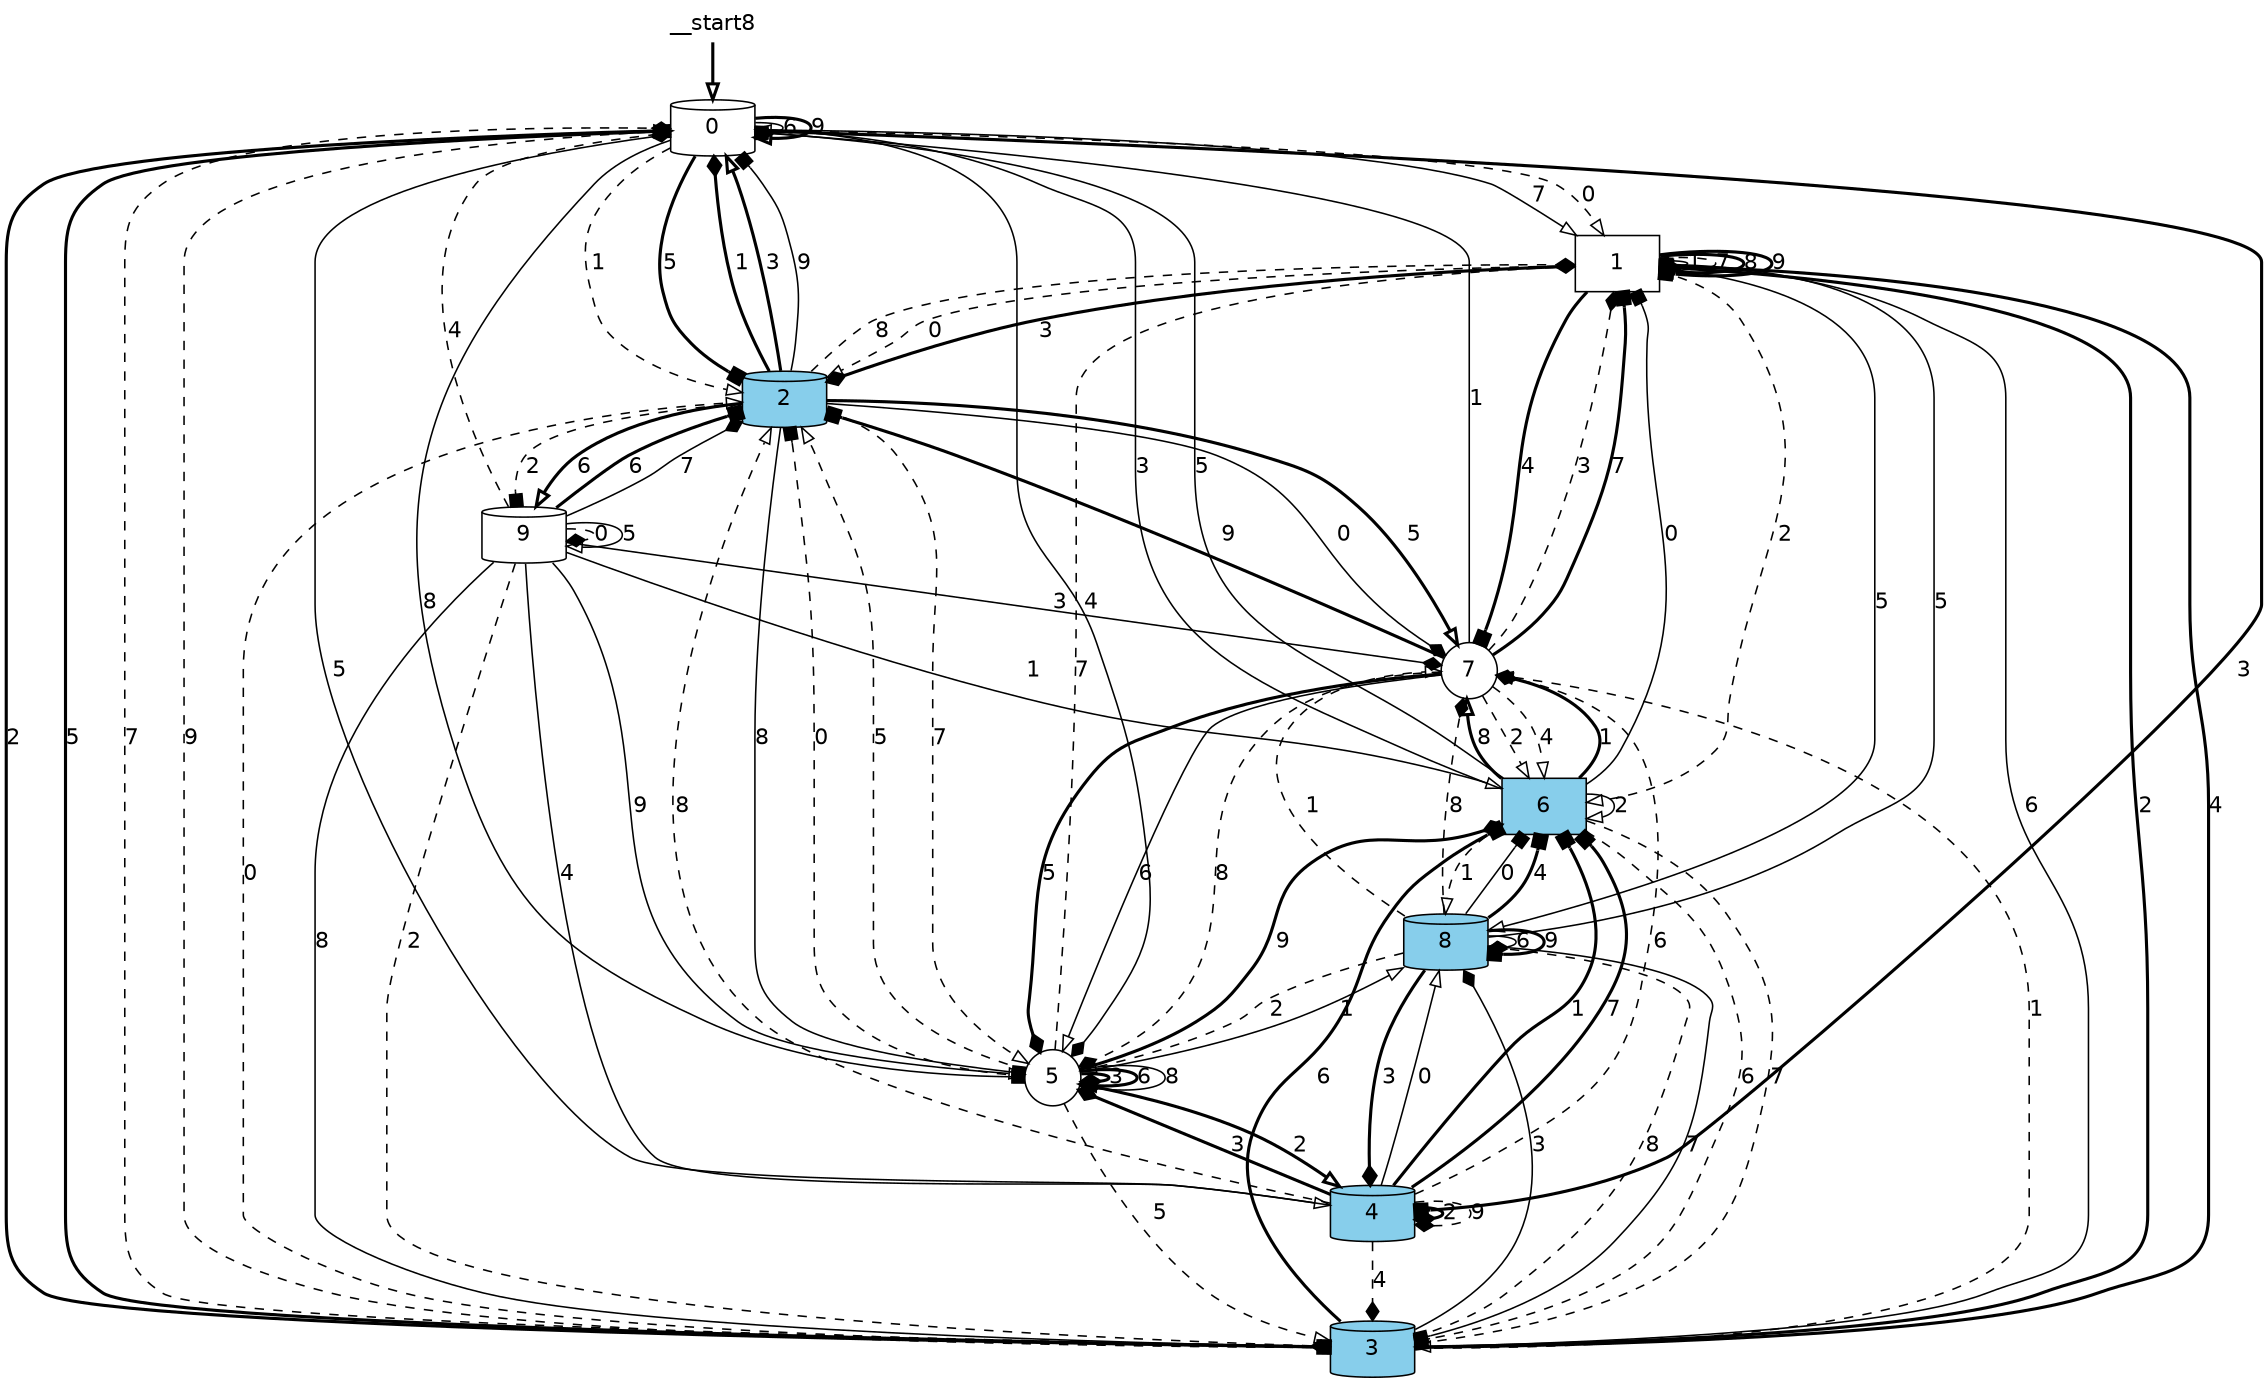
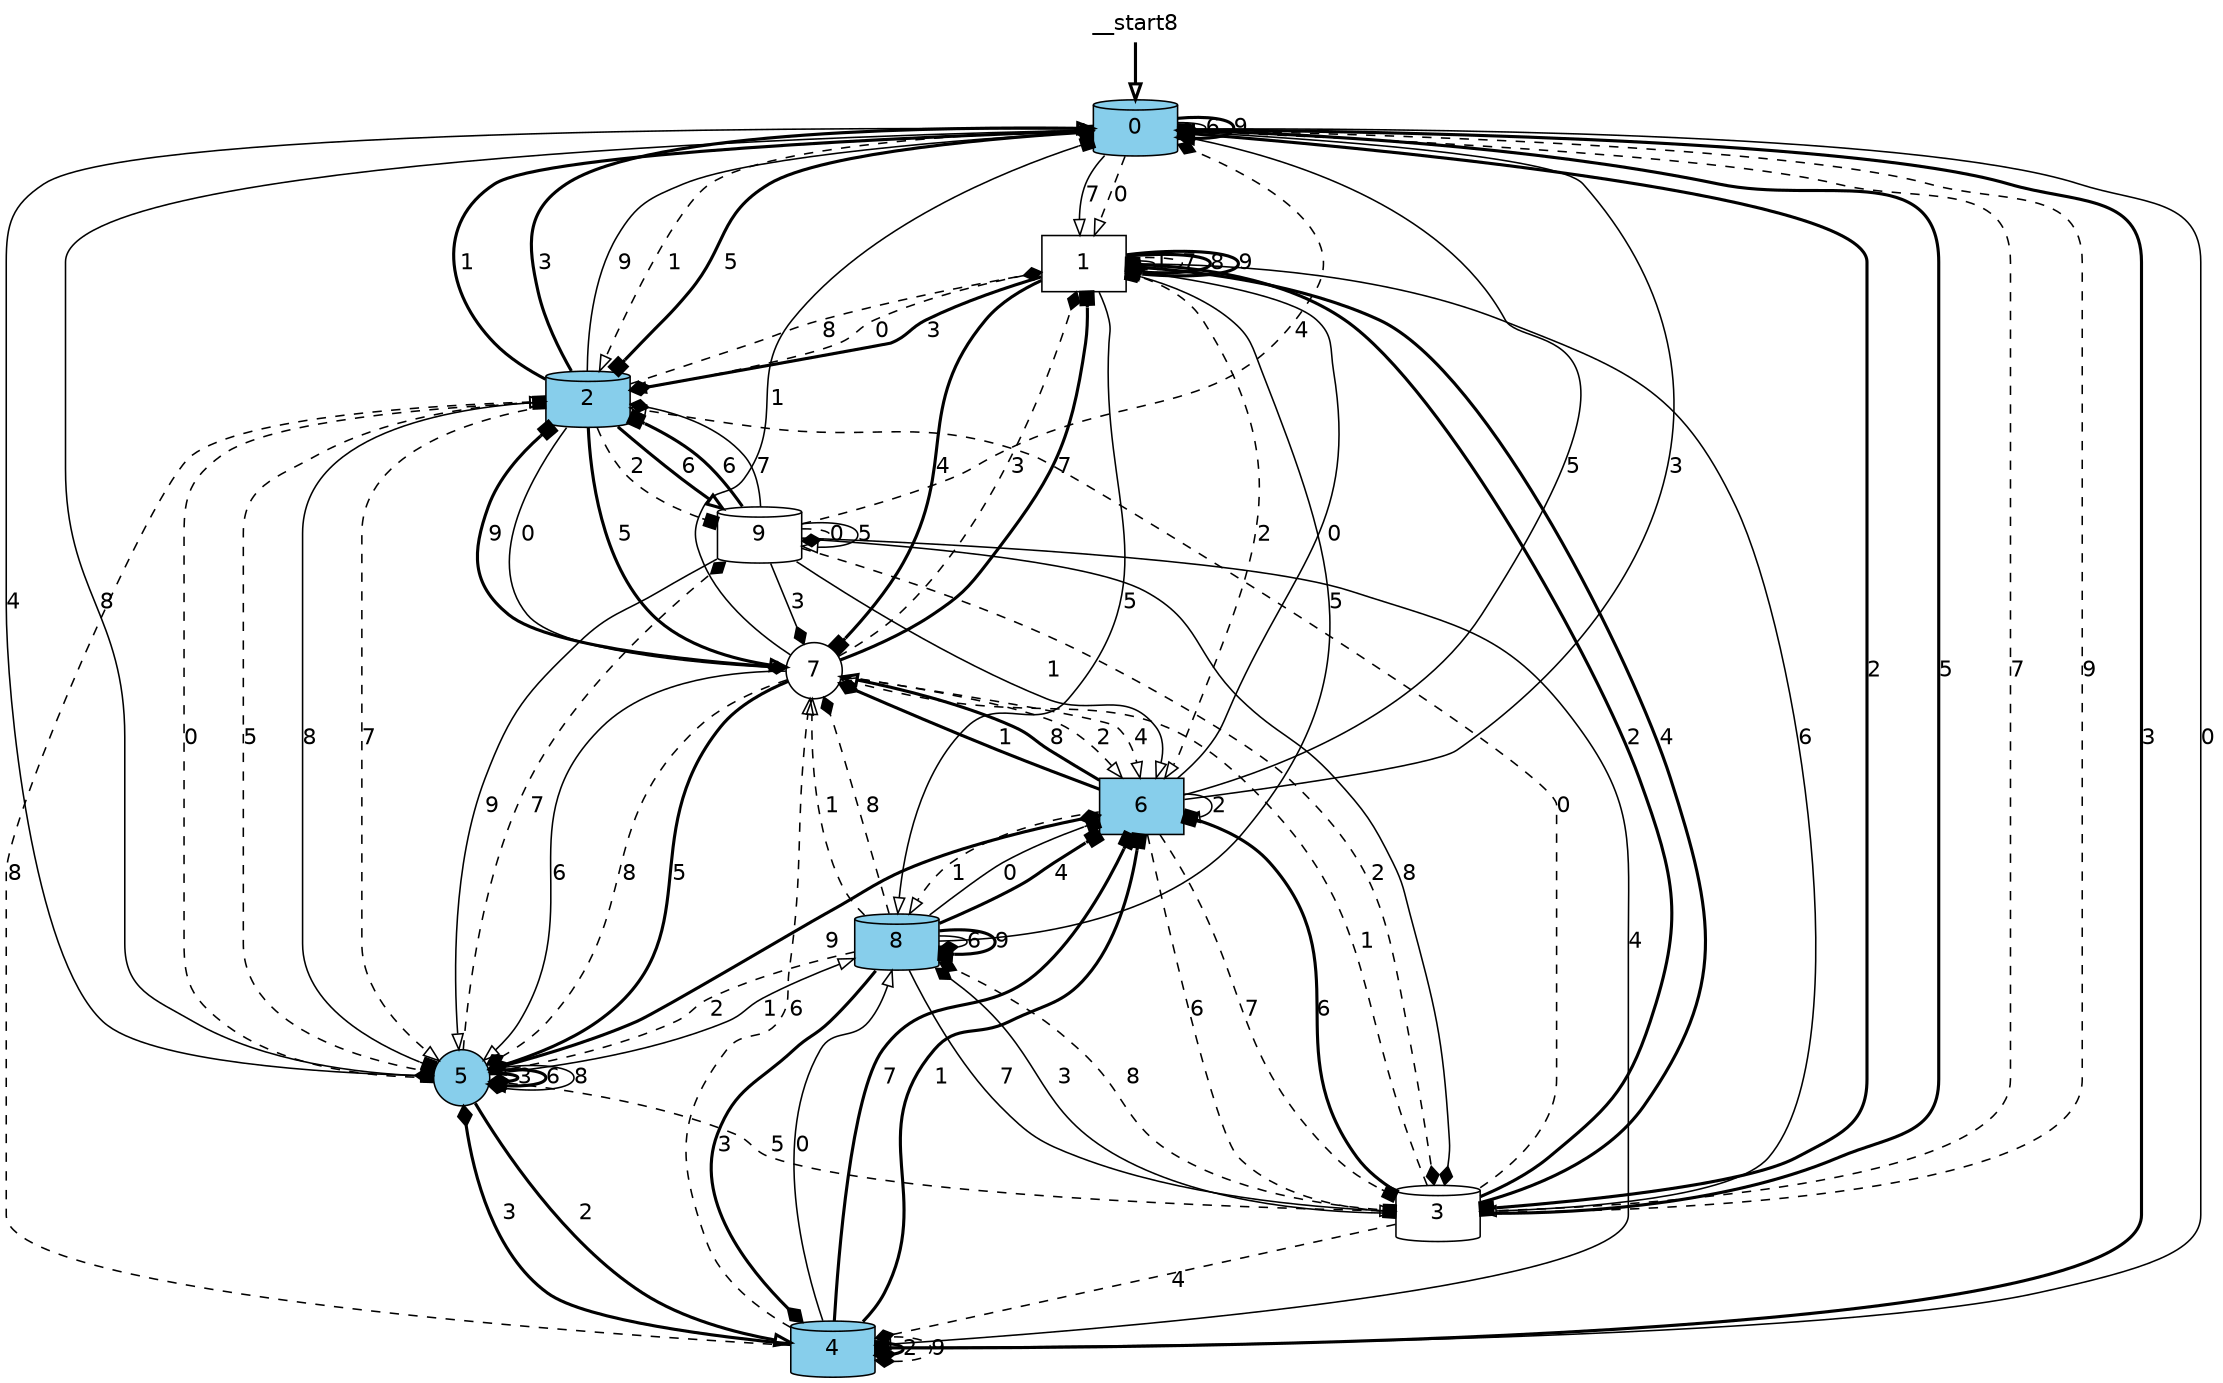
node "0": fillcolor white -> skyblue
edge "5" -> "1": now "5" -> "9"
edge "4" -> "0": label "5" -> "0"
node "5": fillcolor white -> skyblue
edge "4" -> "3": reversed
node "3": fillcolor skyblue -> white
